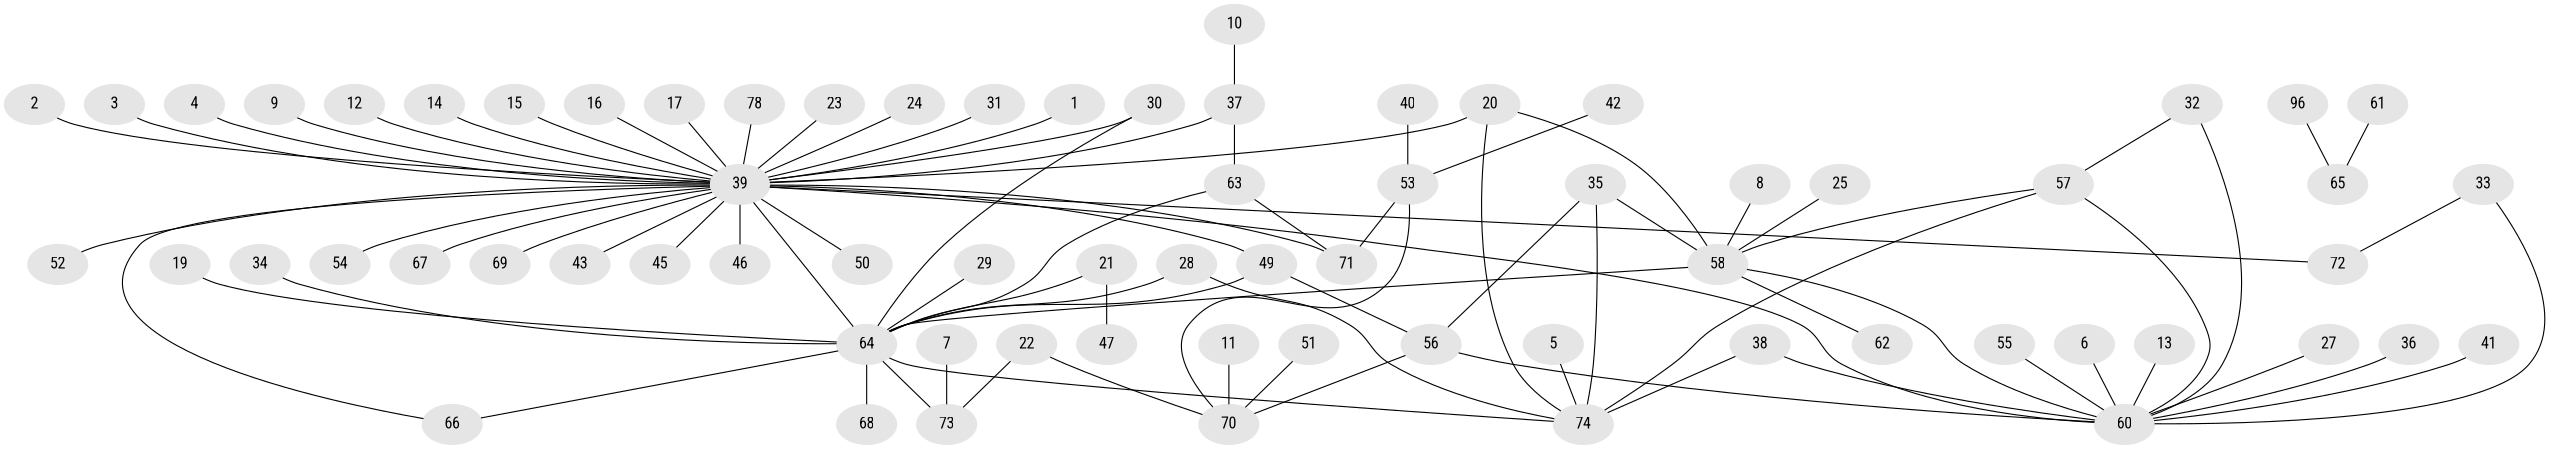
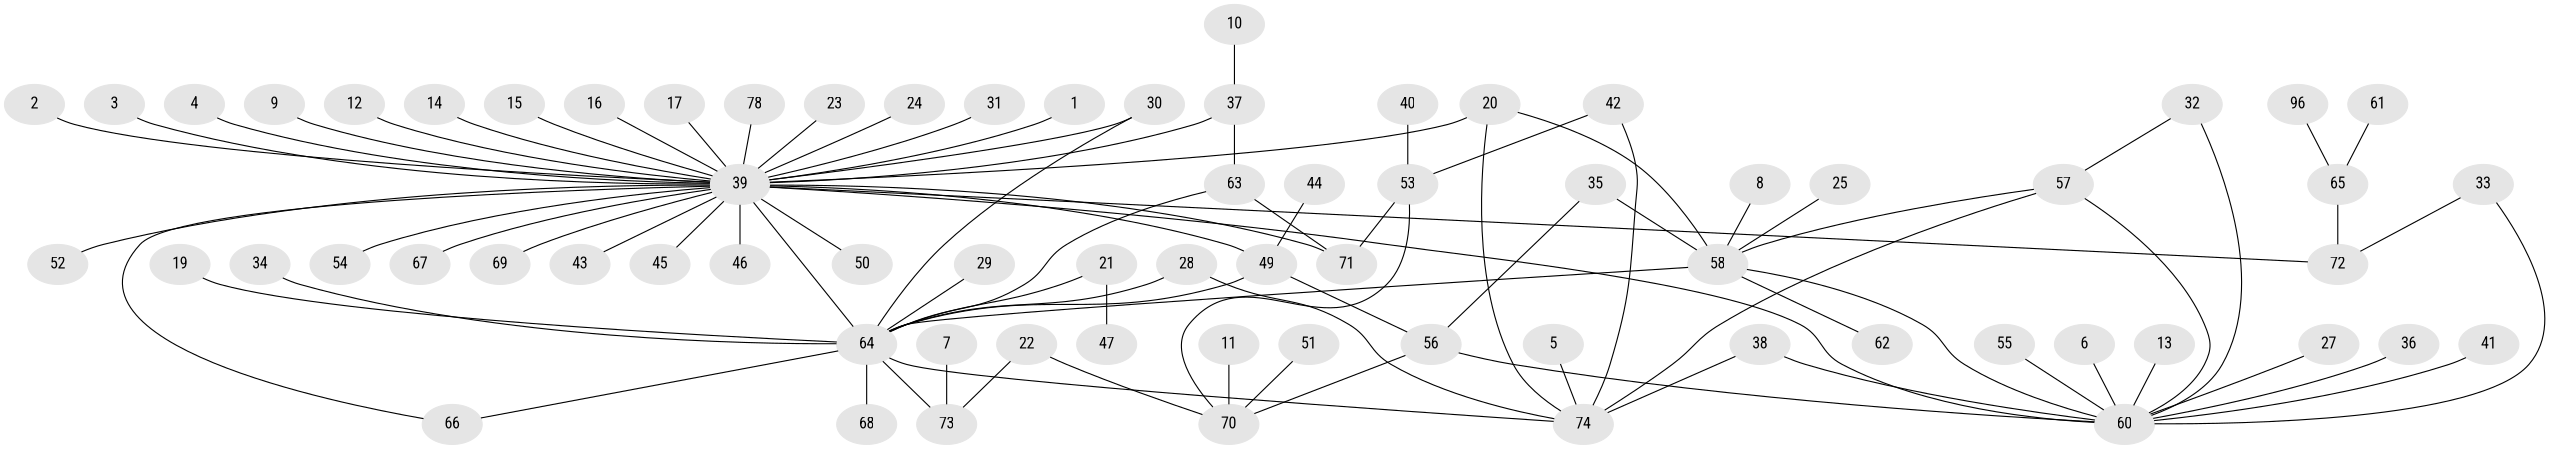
node "44": added
edge "65" -- "72": added
edge "35" -- "74": now "42" -- "74"
